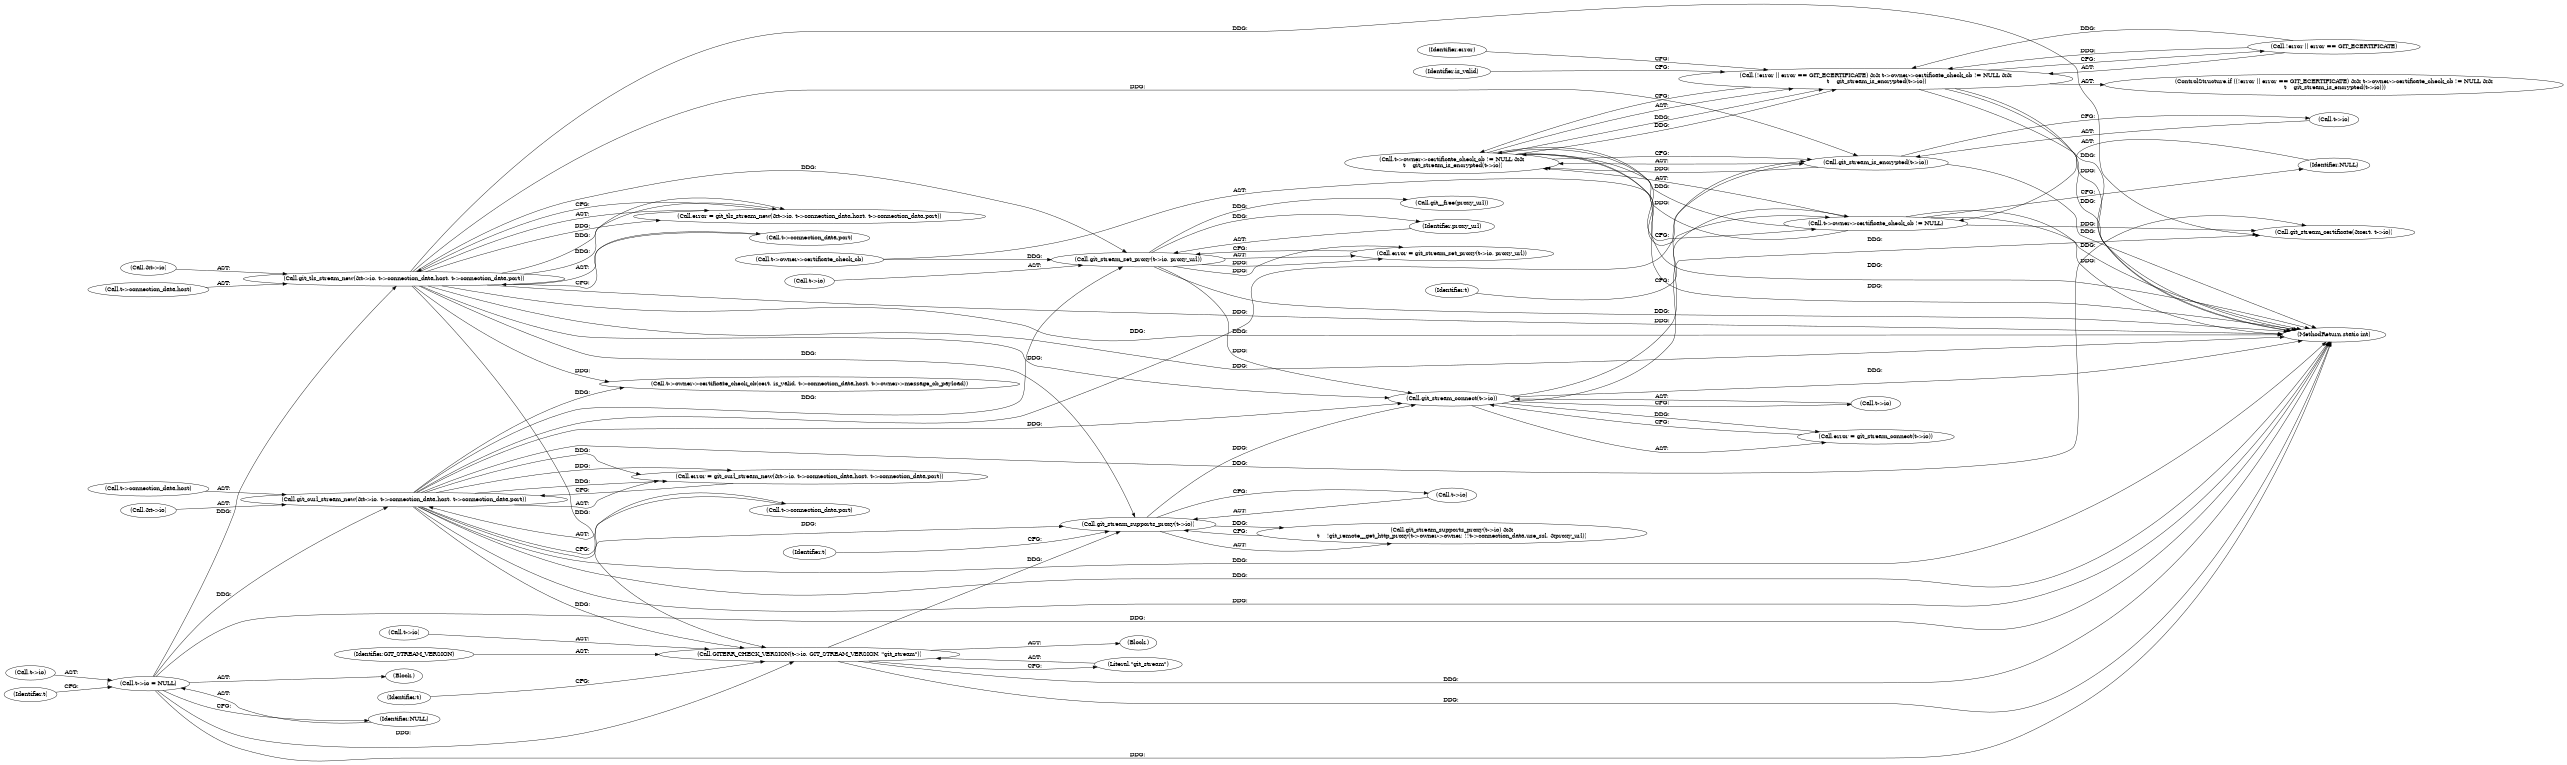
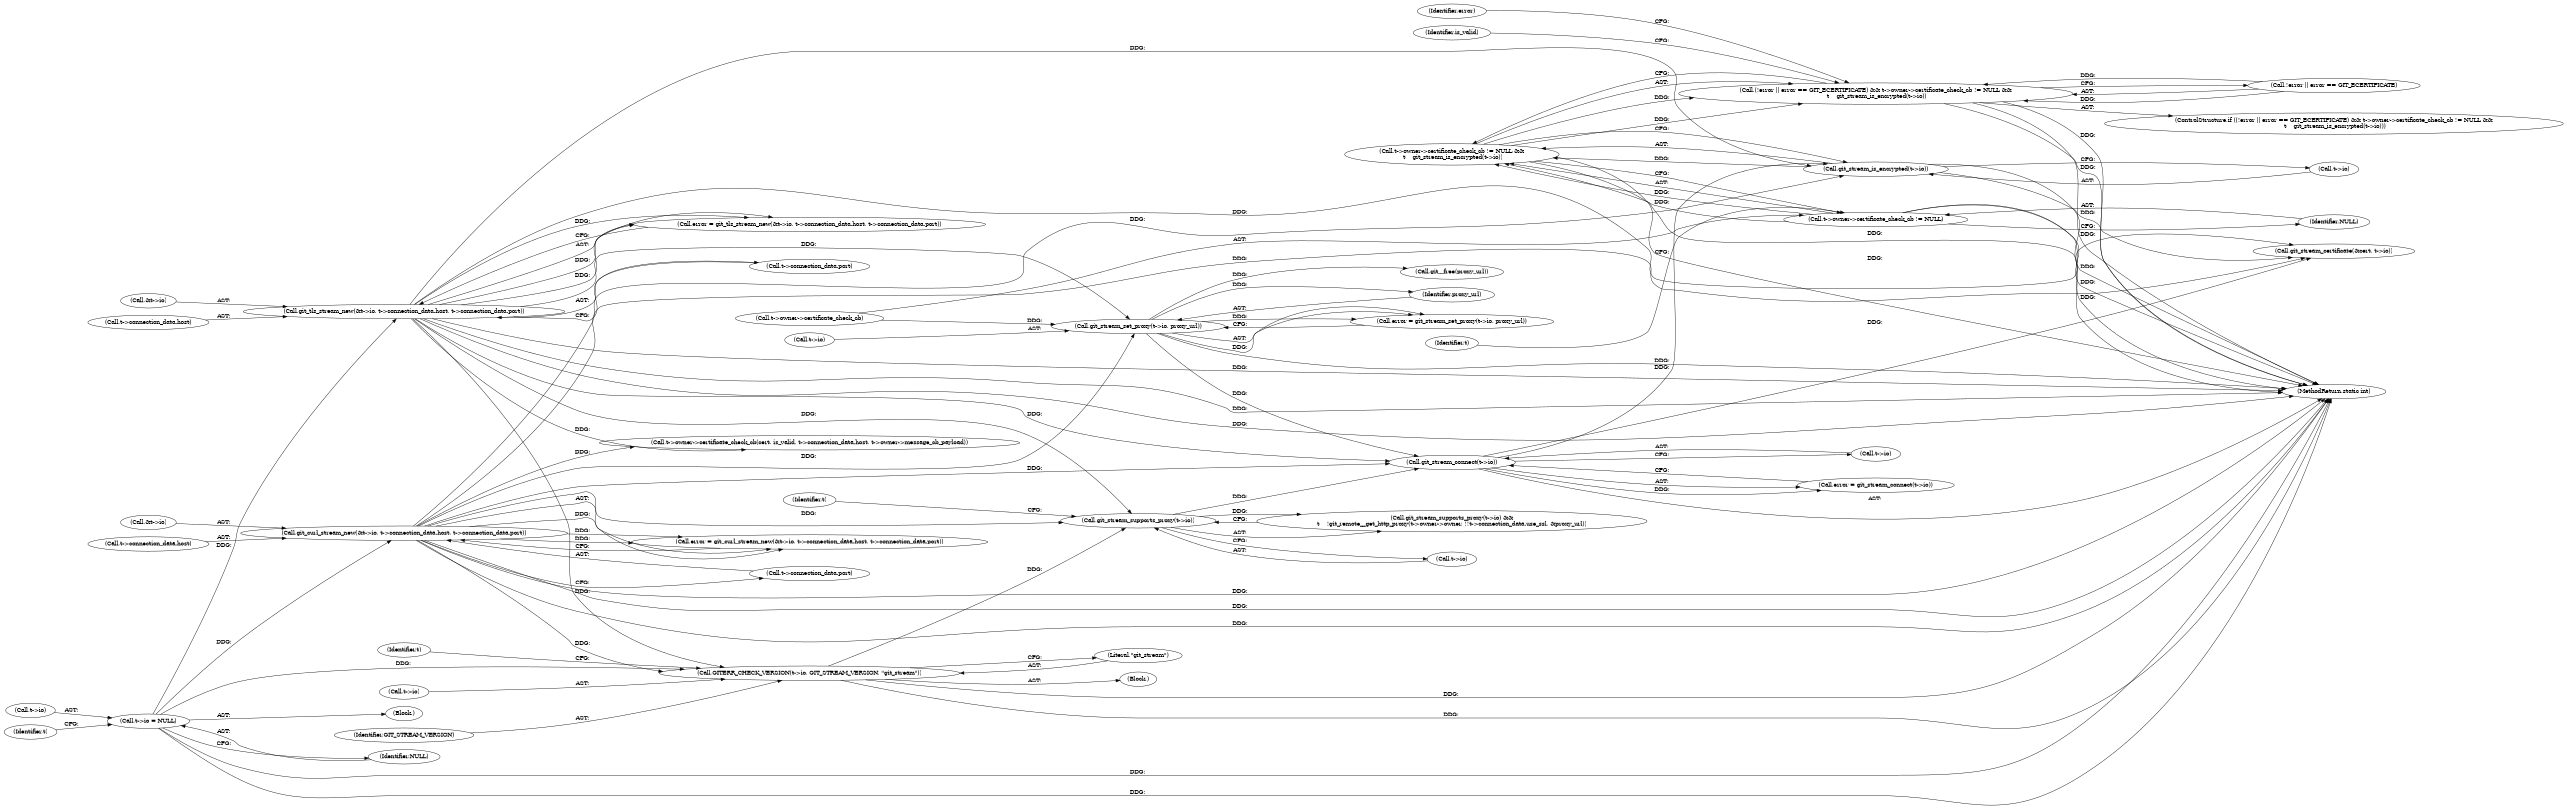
edge "(Call,t->owner->certificate_check_cb != NULL)" -> "(Call,git_stream_certificate(&cert, t->io))": now "(Call,git_stream_is_encrypted(t->io))" -> "(Call,git_stream_certificate(&cert, t->io))"
edge "(Call,git_stream_connect(t->io))" -> "(MethodReturn,static int)": label "DDG: " -> "AST: "
